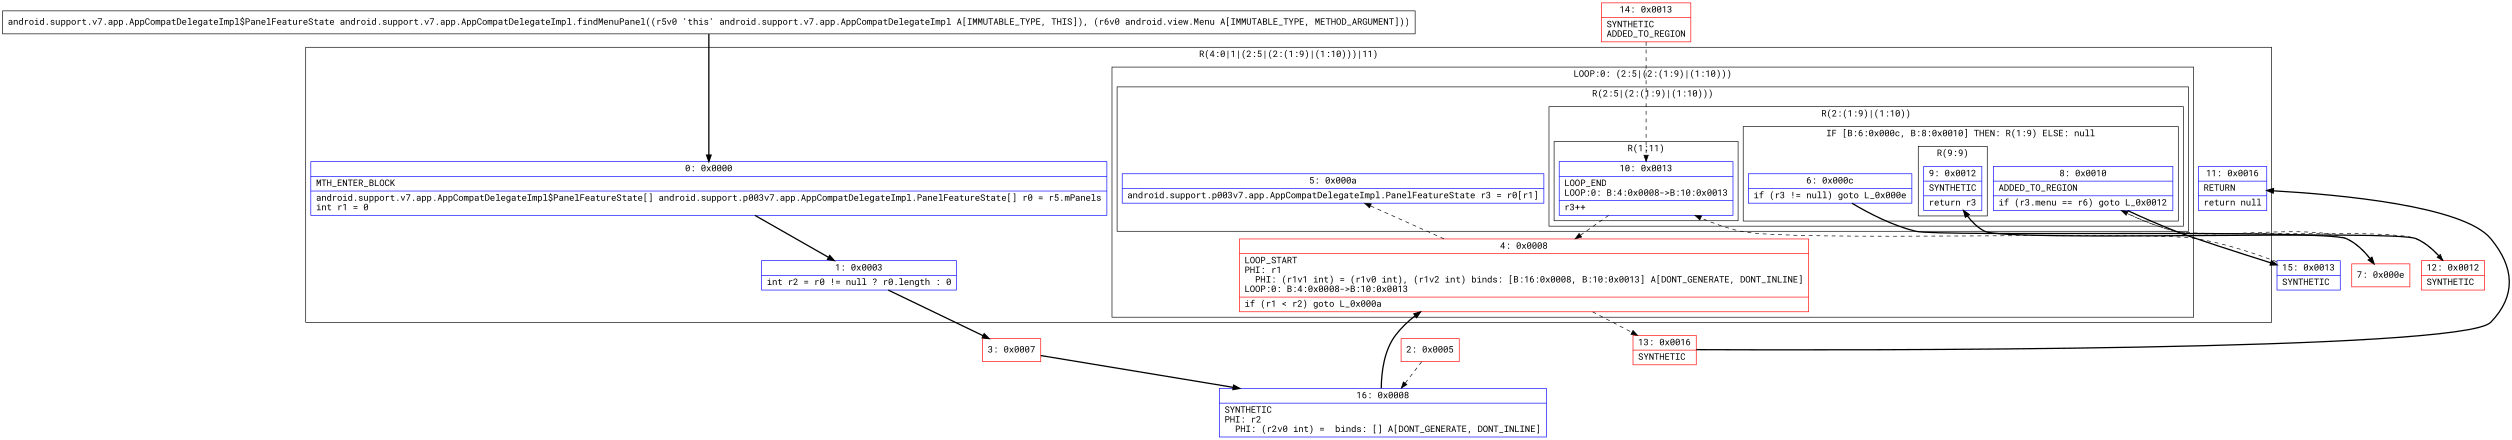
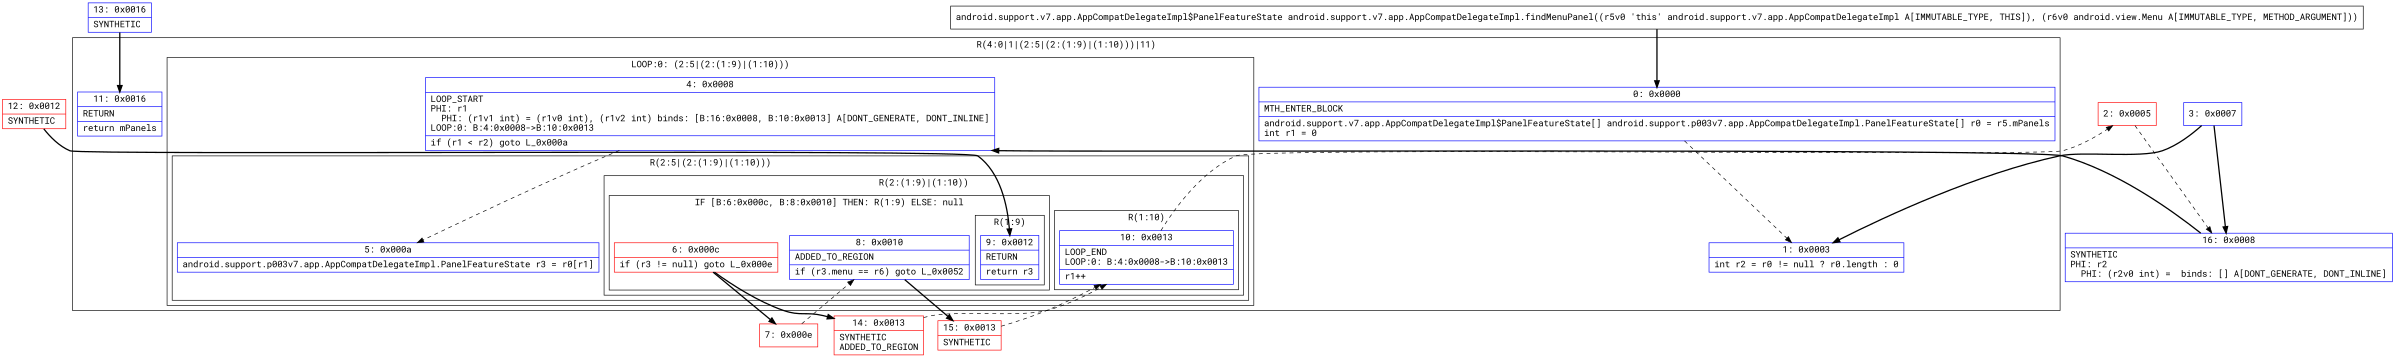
cluster "R(1:11)": label "R(1:11)" -> "R(1:10)"
cluster "R(9:9)": label "R(9:9)" -> "R(1:9)"
node "6: 0x000c": color blue -> red
node "9: 0x0012": text "SYNTHETIC" -> "RETURN"
node "8: 0x0010": text "if (r3.menu == r6) goto L_0x0012" -> "if (r3.menu == r6) goto L_0x0052"
node "11: 0x0016": text "return null" -> "return mPanels"
node "10: 0x0013": text "r3++" -> "r1++"
edge "10: 0x0013" -> "4: 0x0008": now "10: 0x0013" -> "2: 0x0005"
edge "8: 0x0010" -> "12: 0x0012": removed
edge "0: 0x0000" -> "1: 0x0003": style bold -> dashed
node "4: 0x0008": color red -> blue
node "15: 0x0013": color blue -> red
edge "6: 0x000c" -> "14: 0x0013": added
edge "1: 0x0003" -> "3: 0x0007": reversed
edge "4: 0x0008" -> "13: 0x0016": removed
node "3: 0x0007": color red -> blue
node "13: 0x0016": color red -> blue
